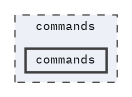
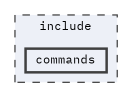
cluster "commands": label "commands" -> "include"
